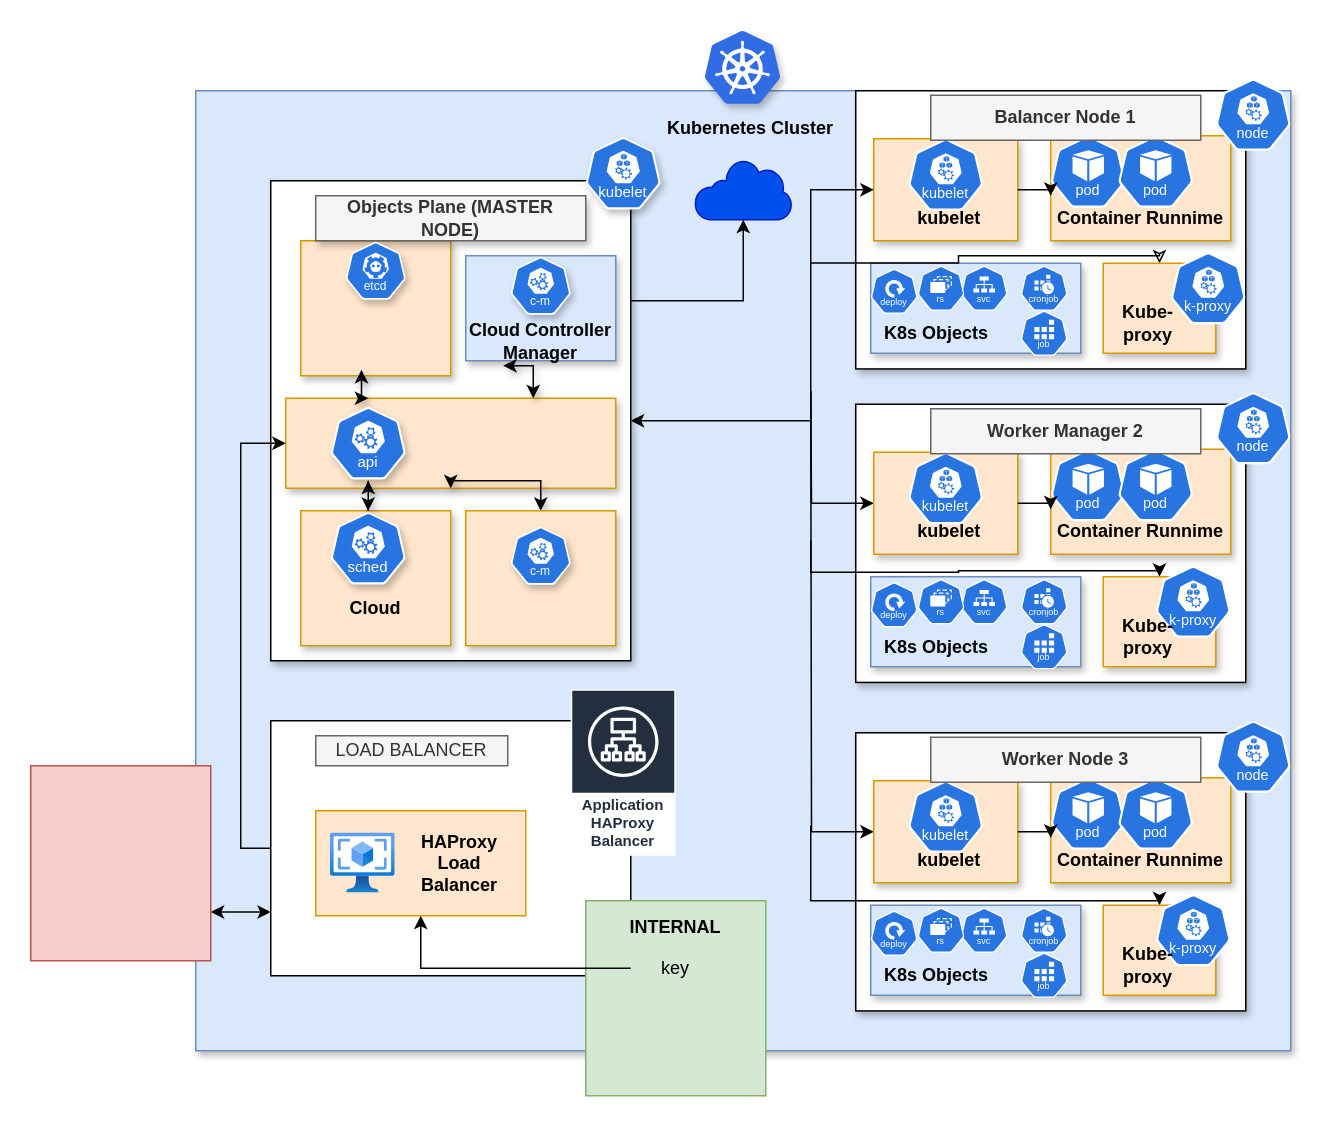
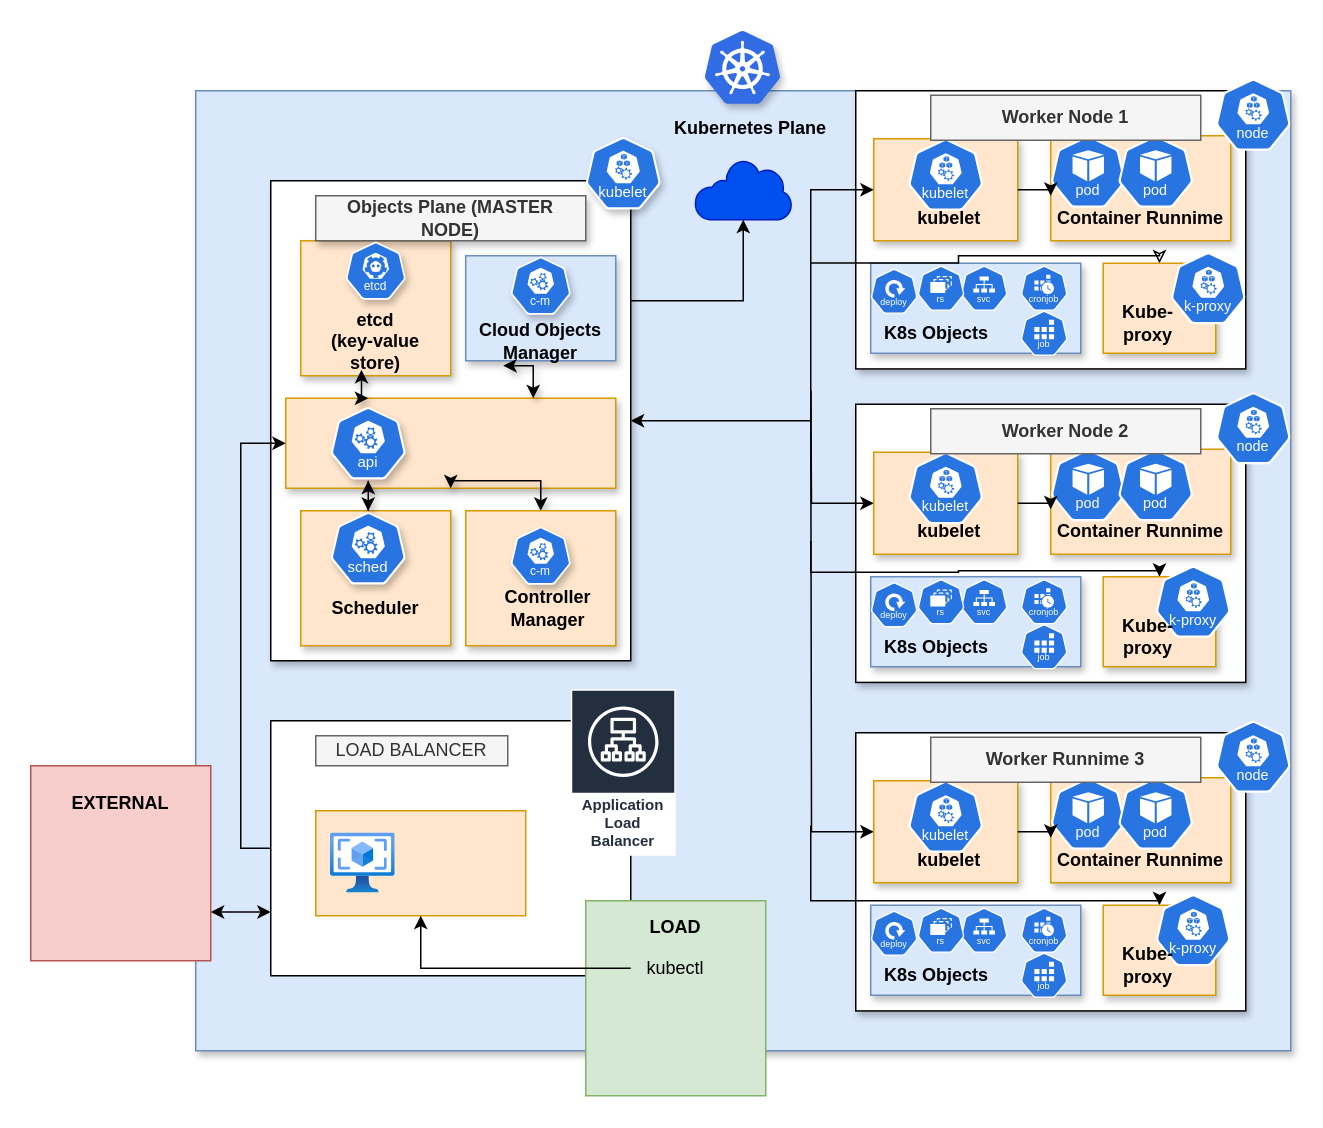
node "Balancer Node 1": label "Balancer Node 1" -> "Worker Node 1"
node "Kubernetes Cluster": label "Kubernetes Cluster" -> "Kubernetes Plane"
node "etcd (key-value store)": added
node "Cloud Controller Manager": label "Cloud Controller Manager" -> "Cloud Objects Manager"
node "Worker Manager 2": label "Worker Manager 2" -> "Worker Node 2"
node "Cloud": label "Cloud" -> "Scheduler"
node "Controller Manager": added
node "Worker Node 3": label "Worker Node 3" -> "Worker Runnime 3"
node "EXTERNAL": added
node "Application HAProxy Balancer": label "Application HAProxy Balancer" -> "Application Load Balancer"
node "HAProxy Load Balancer": removed
node "INTERNAL": label "INTERNAL" -> "LOAD"
node "key": label "key" -> "kubectl"
